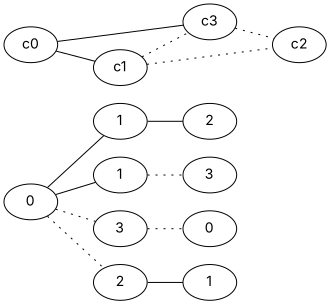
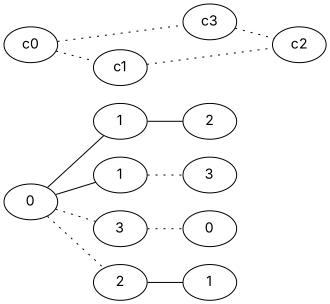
edge "c3" -- "c0": style solid -> dotted
edge "c3" -- "c1": removed
edge "c0" -- "c1": style solid -> dotted
